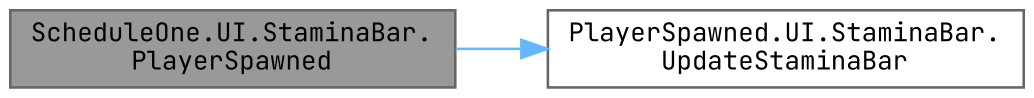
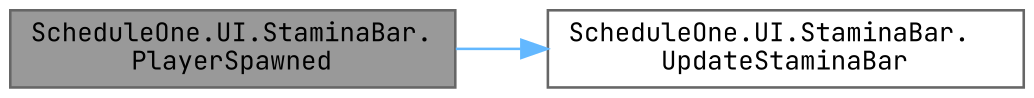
node "PlayerSpawned.UI.StaminaBar. UpdateStaminaBar": label "PlayerSpawned.UI.StaminaBar. UpdateStaminaBar" -> "ScheduleOne.UI.StaminaBar. UpdateStaminaBar"
